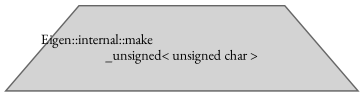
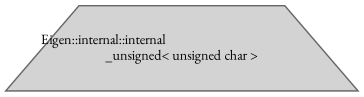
node "Eigen::internal::make _unsigned< unsigned char >": label "Eigen::internal::make _unsigned< unsigned char >" -> "Eigen::internal::internal _unsigned< unsigned char >"
